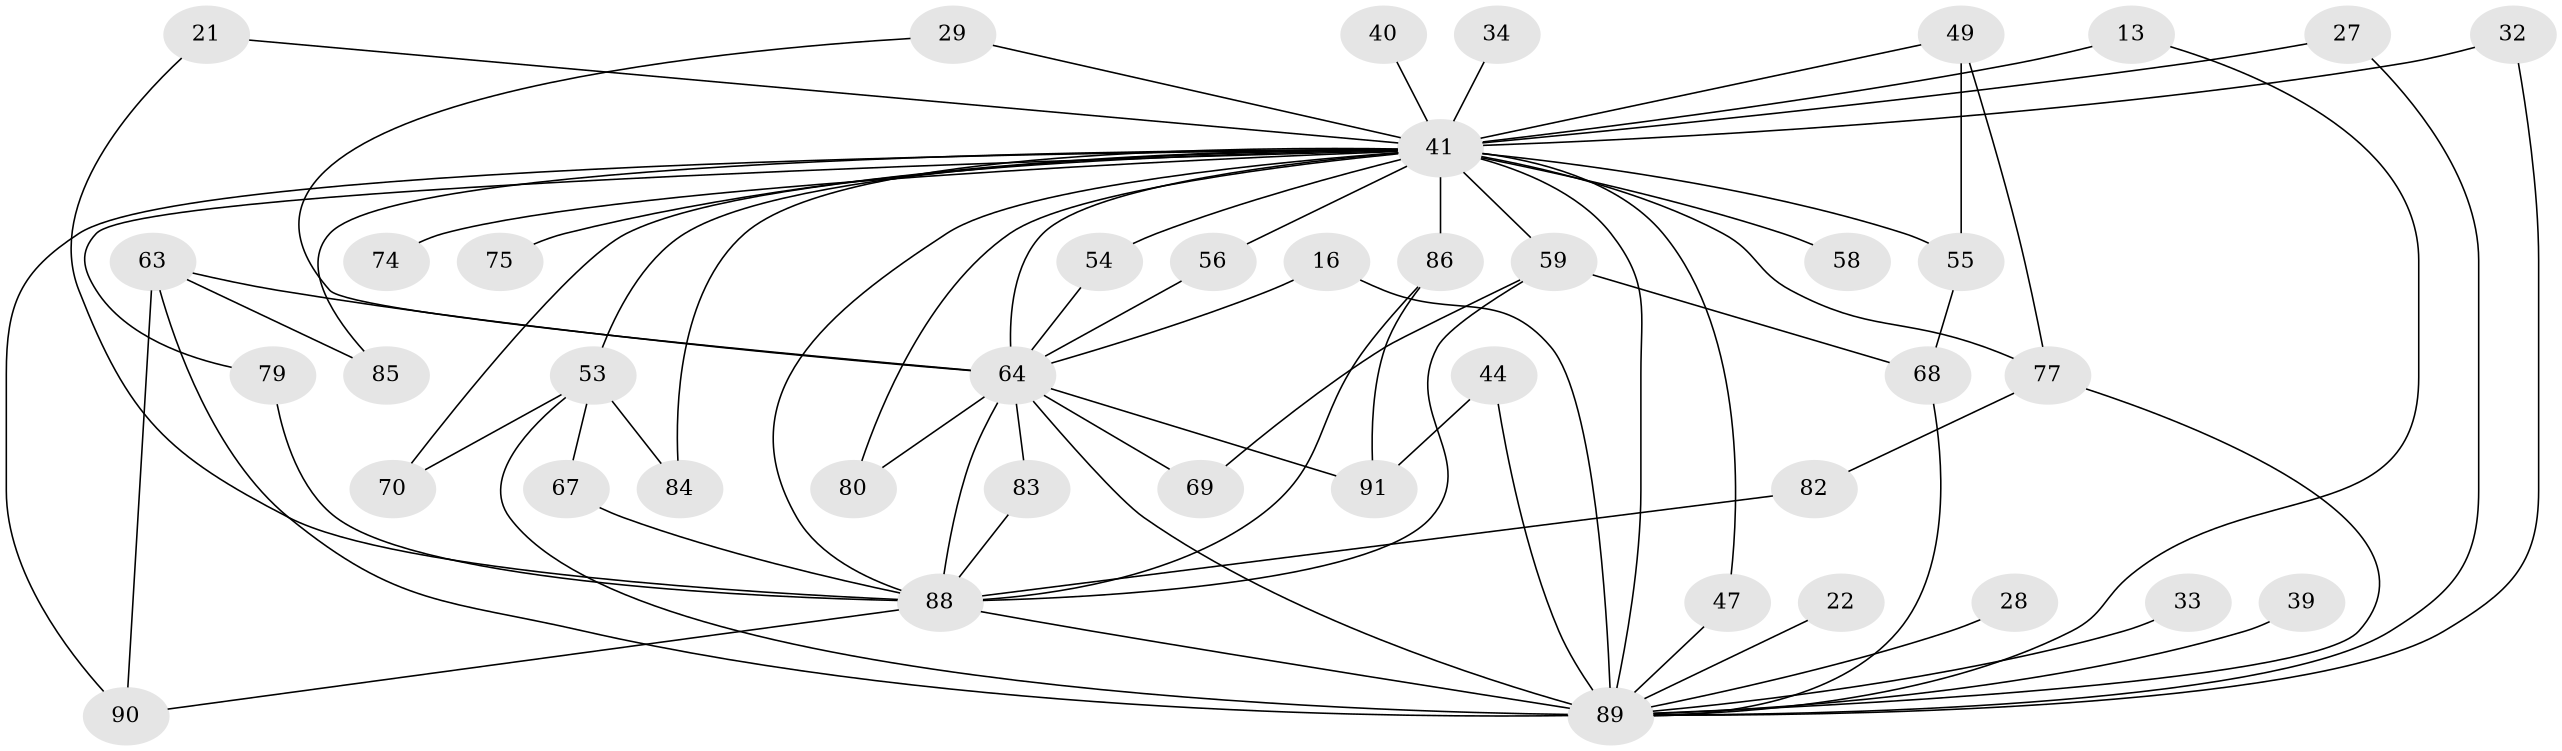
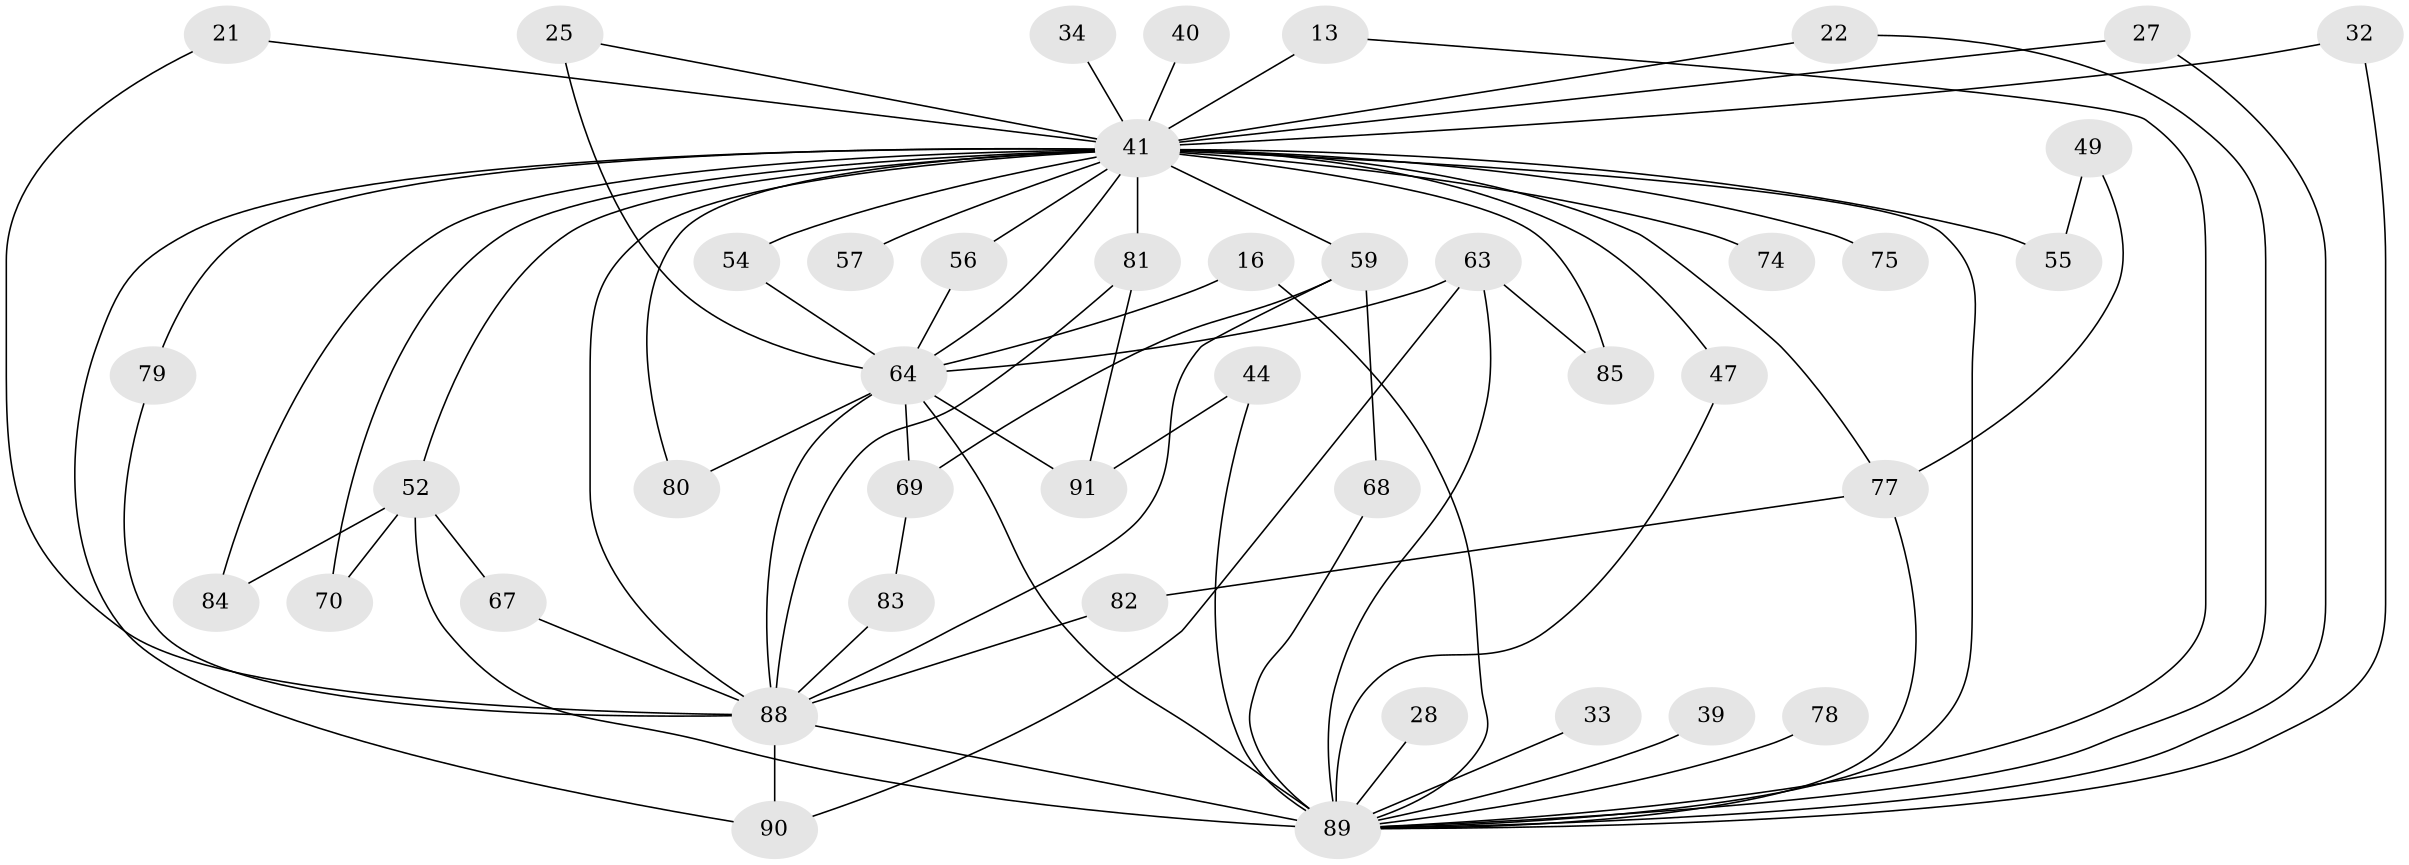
node "29": label "29" -> "25"
edge "49" -- "41": now "22" -- "41"
node "86": label "86" -> "81"
node "58": label "58" -> "57"
edge "55" -- "68": removed
node "53": label "53" -> "52"
edge "64" -- "83": now "69" -- "83"
node "78": added
